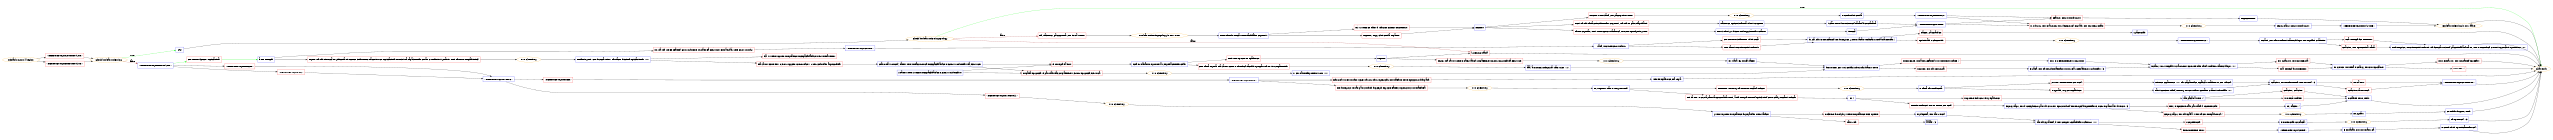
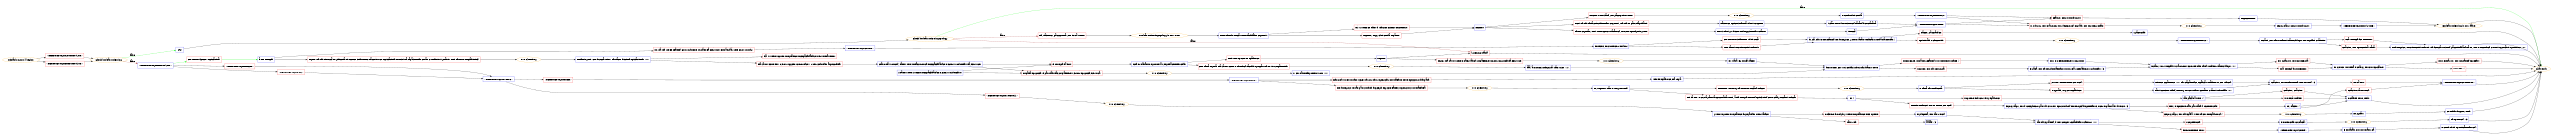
edge "Check boolean AoiBoringApology" -> "Chat ends.": label "true" -> "false"
node "жаль, космический ковбой": label "жаль, космический ковбой" -> "полегче, космический ковбой"
edge "Check boolean AoiBoring" -> "угу": label "true" -> "false"
edge "спасибо, что позволяешь мне помочь <3" -> "Спасибо за помощь!": now "ох, ладно :')" -> "Спасибо за помощь!"
